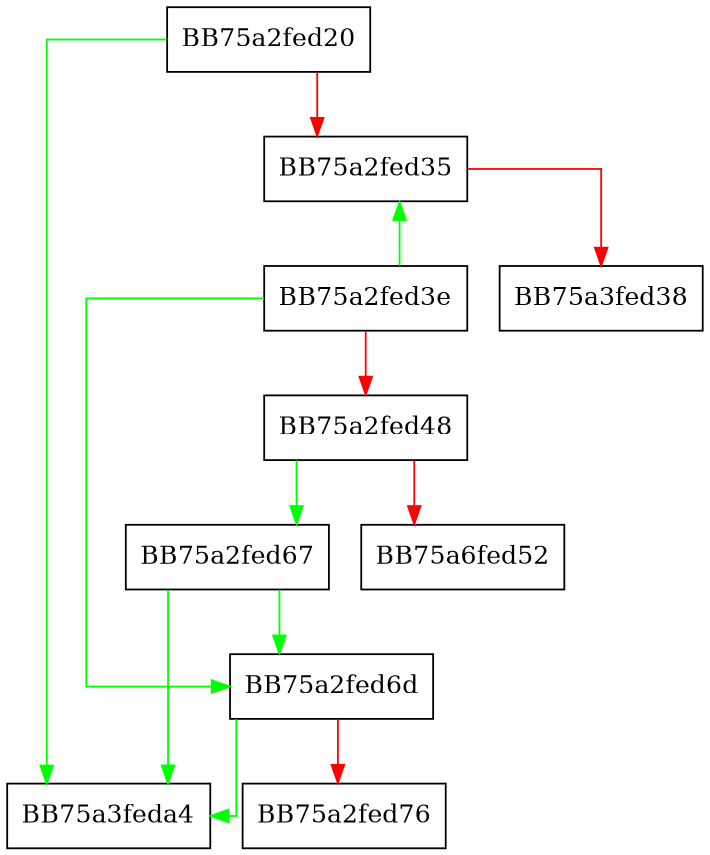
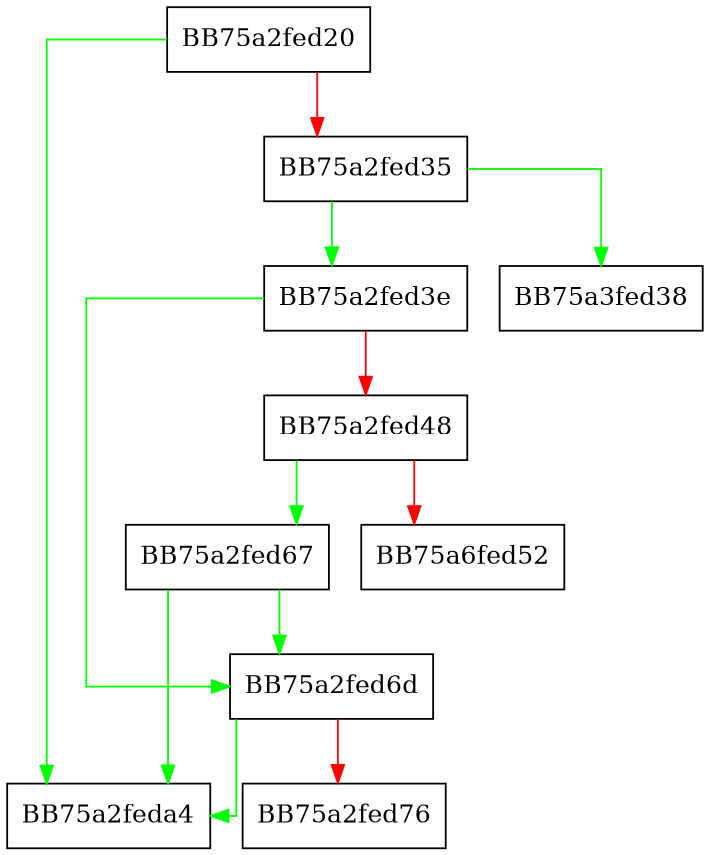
edge "BB75a2fed35" -> "BB75a3fed38": color red -> green
edge "BB75a2fed3e" -> "BB75a2fed35": reversed
node "BB75a3feda4": label "BB75a3feda4" -> "BB75a2feda4"
